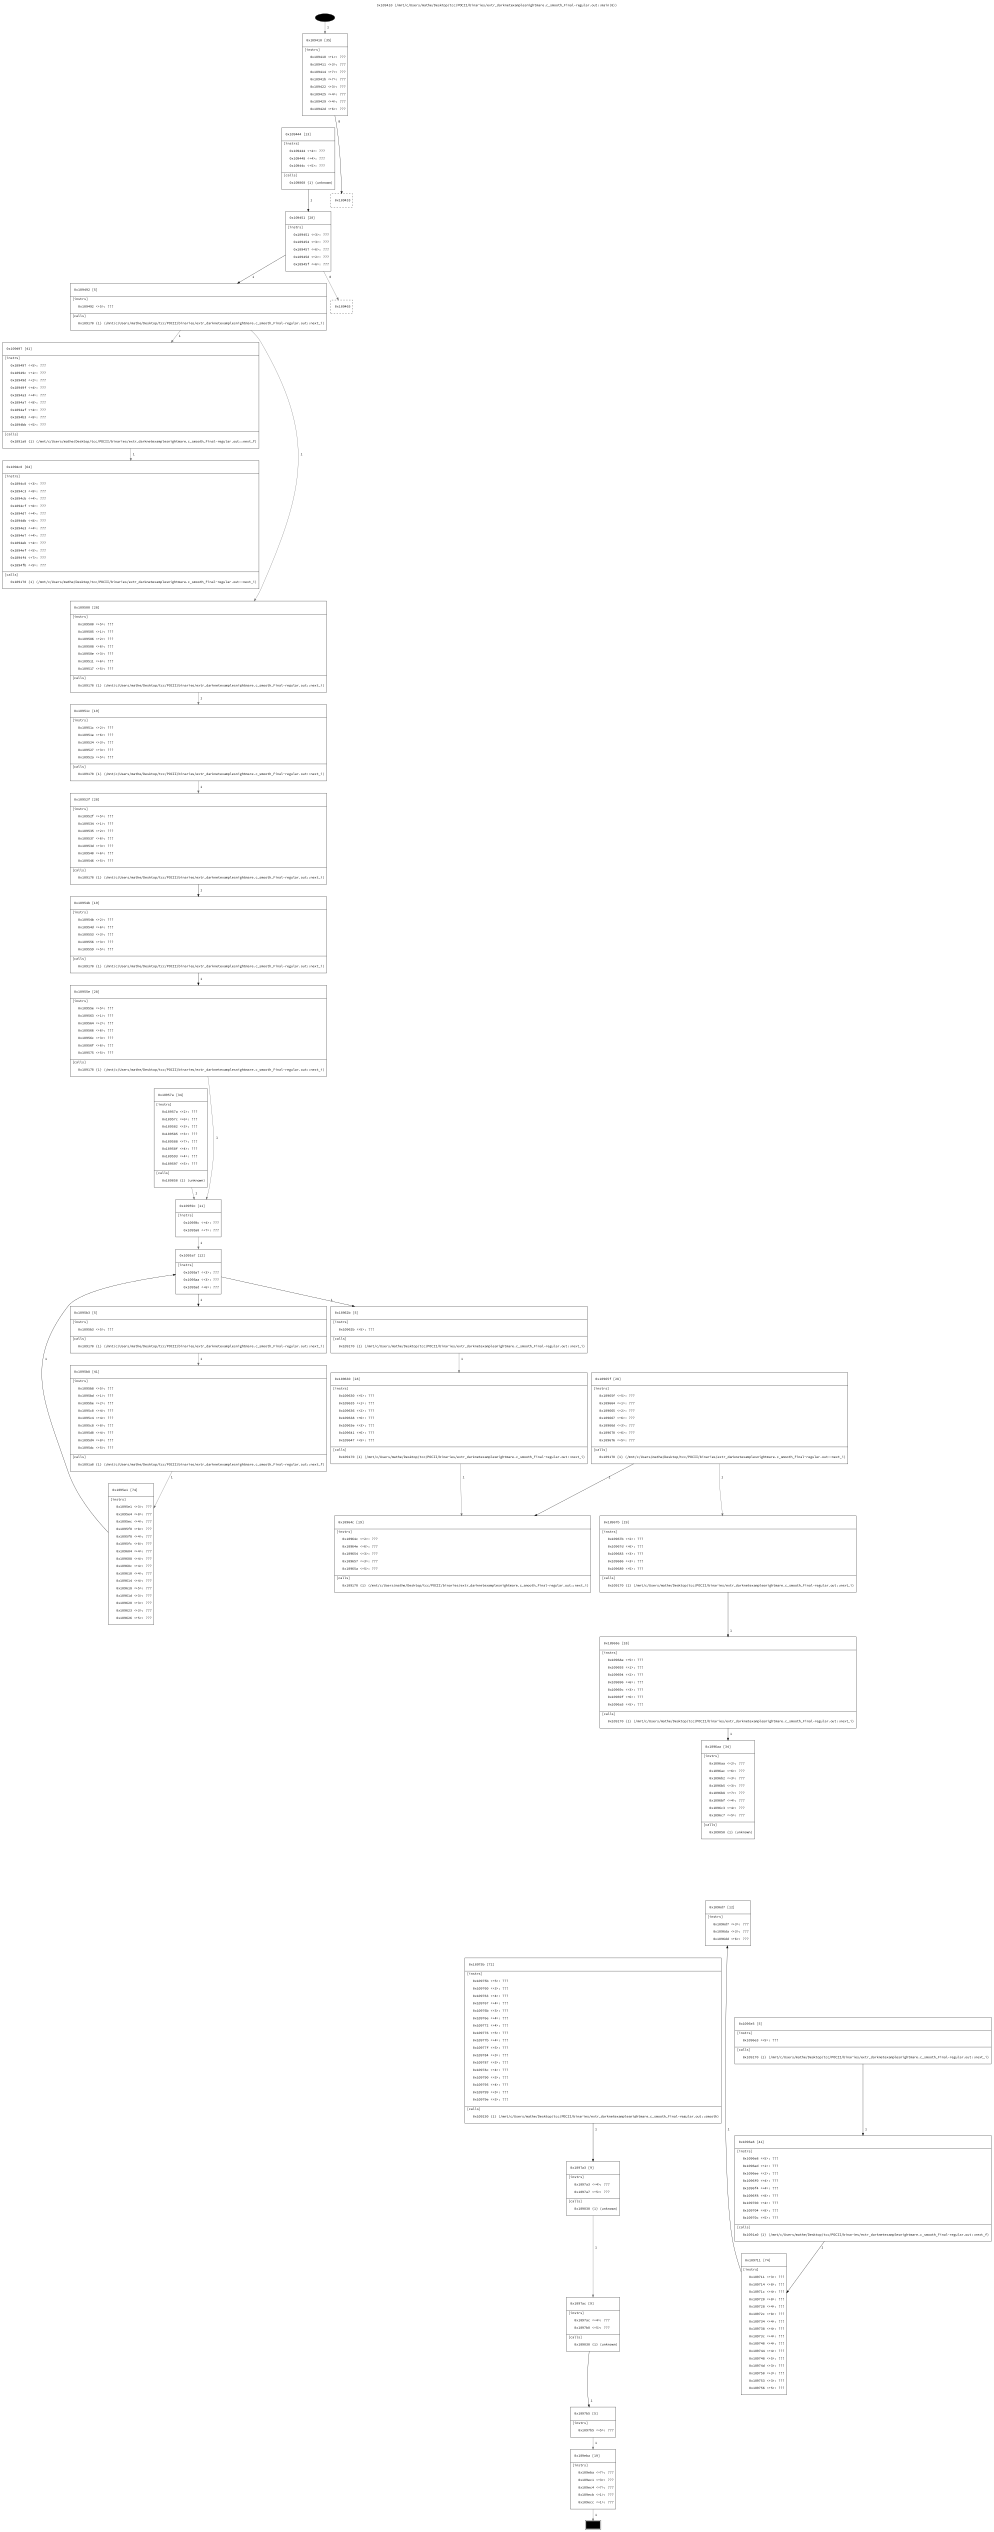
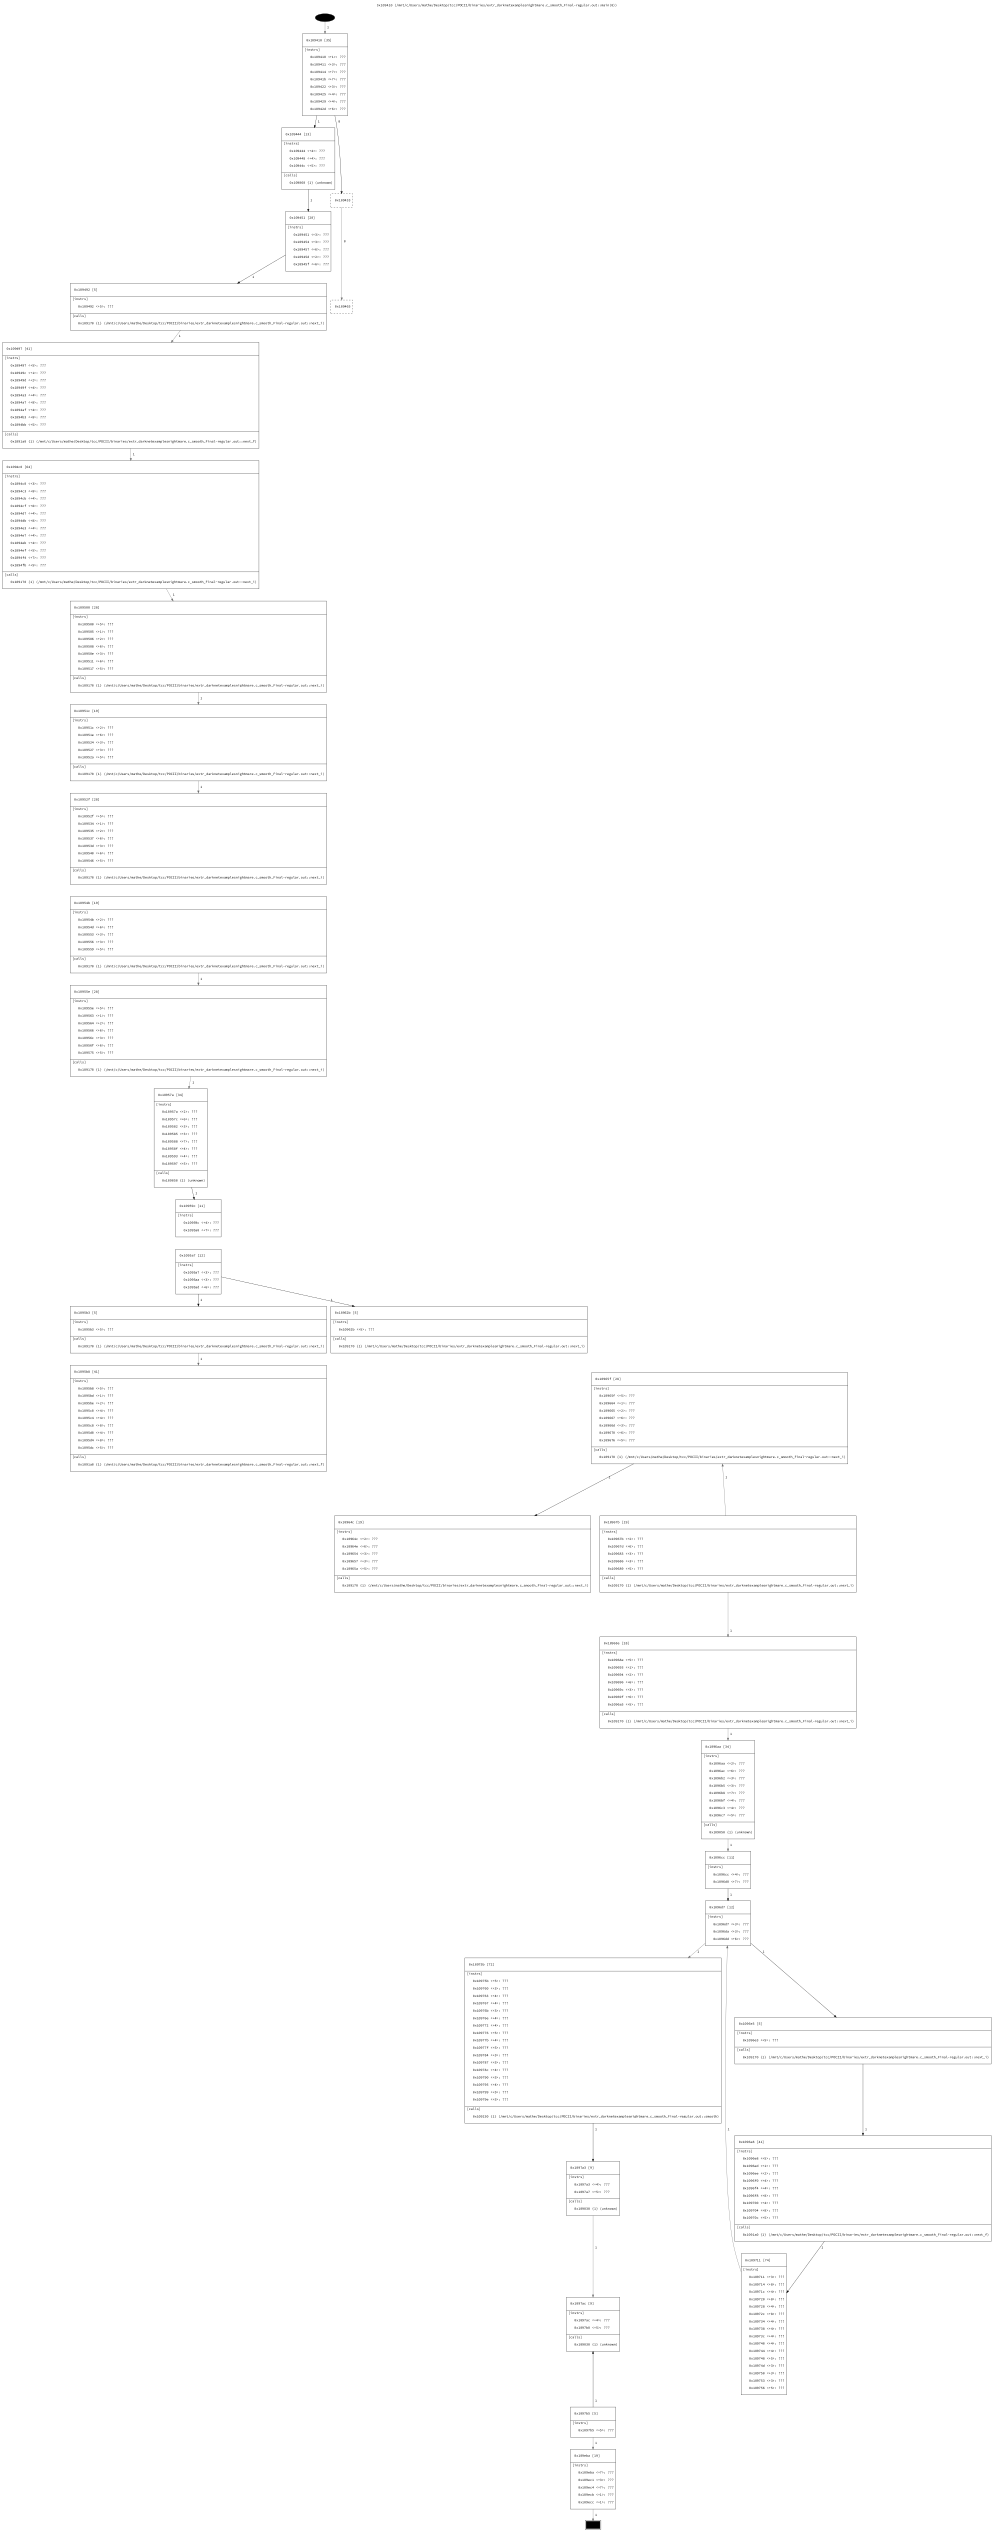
edge "0x109410 [35]" -> "0x109444 [13]": added, label "1"
edge "0x109451 [20]" -> "0x109465": now "0x109433" -> "0x109465"
edge "0x109492 [5]" -> "0x109500 [28]": now "0x1094c0 [64]" -> "0x109500 [28]"
edge "0x10952f [28]" -> "0x10954b [19]": removed, label "1"
edge "0x10954b [19]" -> "0x10955e [28]": color black -> gray40
edge "0x10955e [28]" -> "0x10959c [11]": now "0x10955e [28]" -> "0x10957a [34]"
edge "0x10957a [34]" -> "0x10959c [11]": color gray40 -> black
edge "0x10959c [11]" -> "0x1095a7 [12]": removed, label "1"
node "0x109630 [28]": removed
edge "0x10965f [28]" -> "0x10967b [19]": reversed
node "0x1095e1 [74]": removed
edge "0x10967b [19]" -> "0x10968e [28]": color black -> gray40
edge "0x10968e [28]" -> "0x1096aa [34]": color black -> gray40
node "0x1096cc [11]": added
edge "0x1096d7 [12]" -> "0x10975b [72]": added, label "1"
edge "0x1096d7 [12]" -> "0x1096e3 [5]": added, label "1"
edge "0x109711 [74]" -> "0x1096d7 [12]": color black -> gray40
edge "0x1097ac [9]" -> "0x1097b5 [5]": reversed
